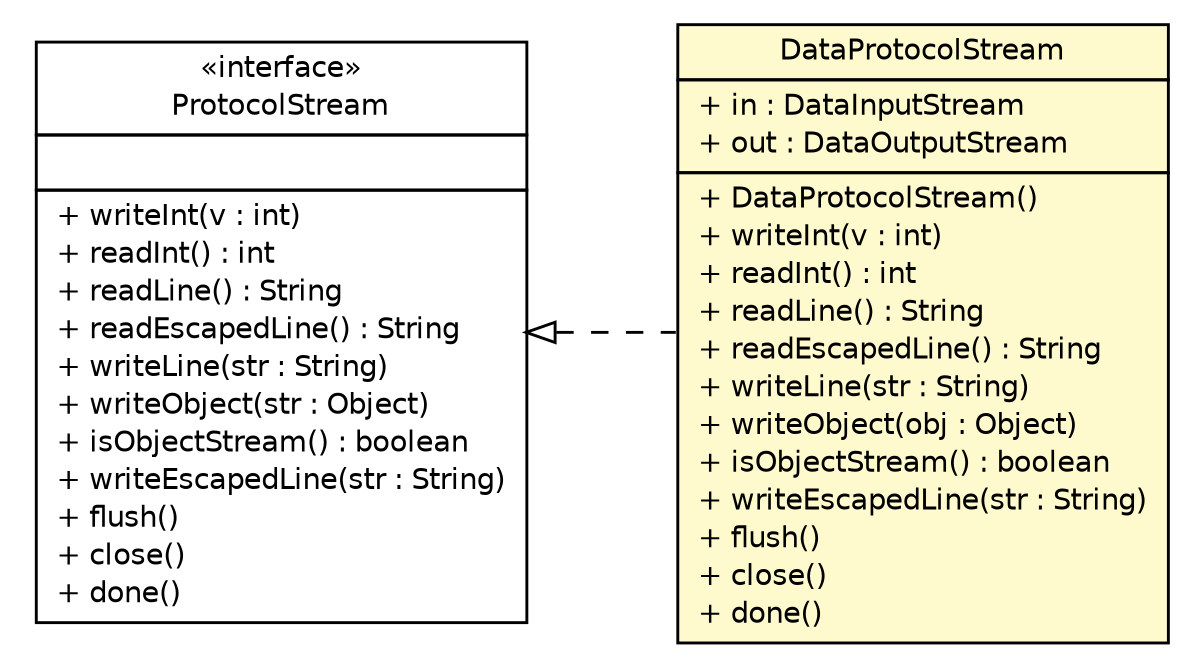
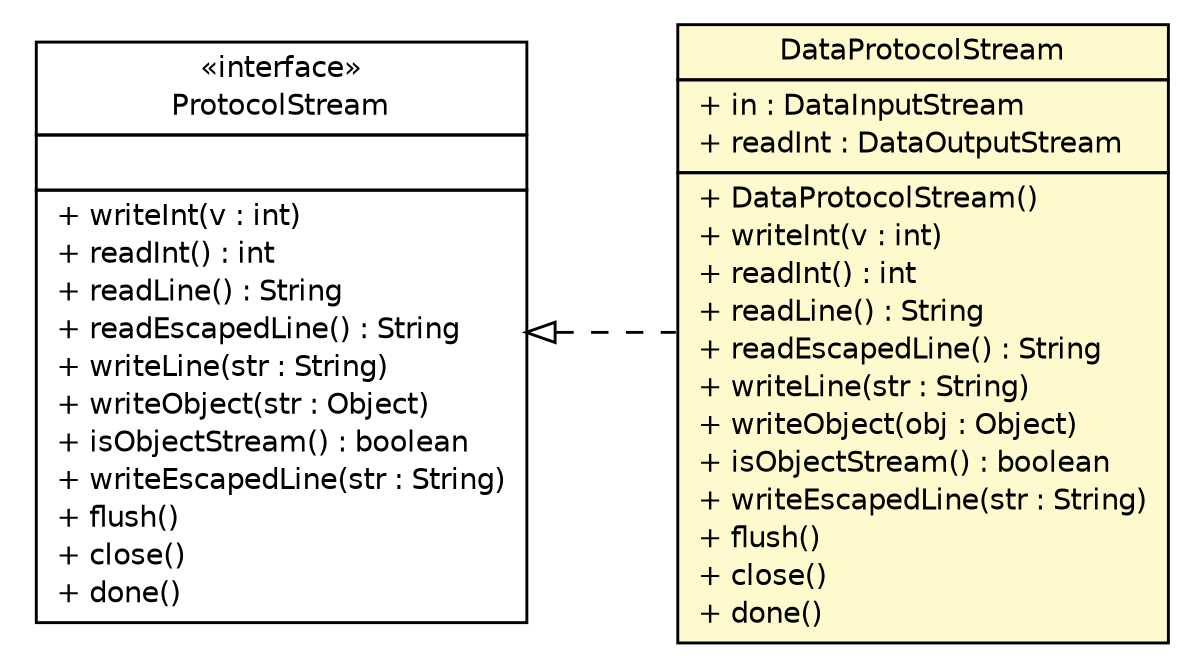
node "DataProtocolStream": text "+ out : DataOutputStream" -> "+ readInt : DataOutputStream"
